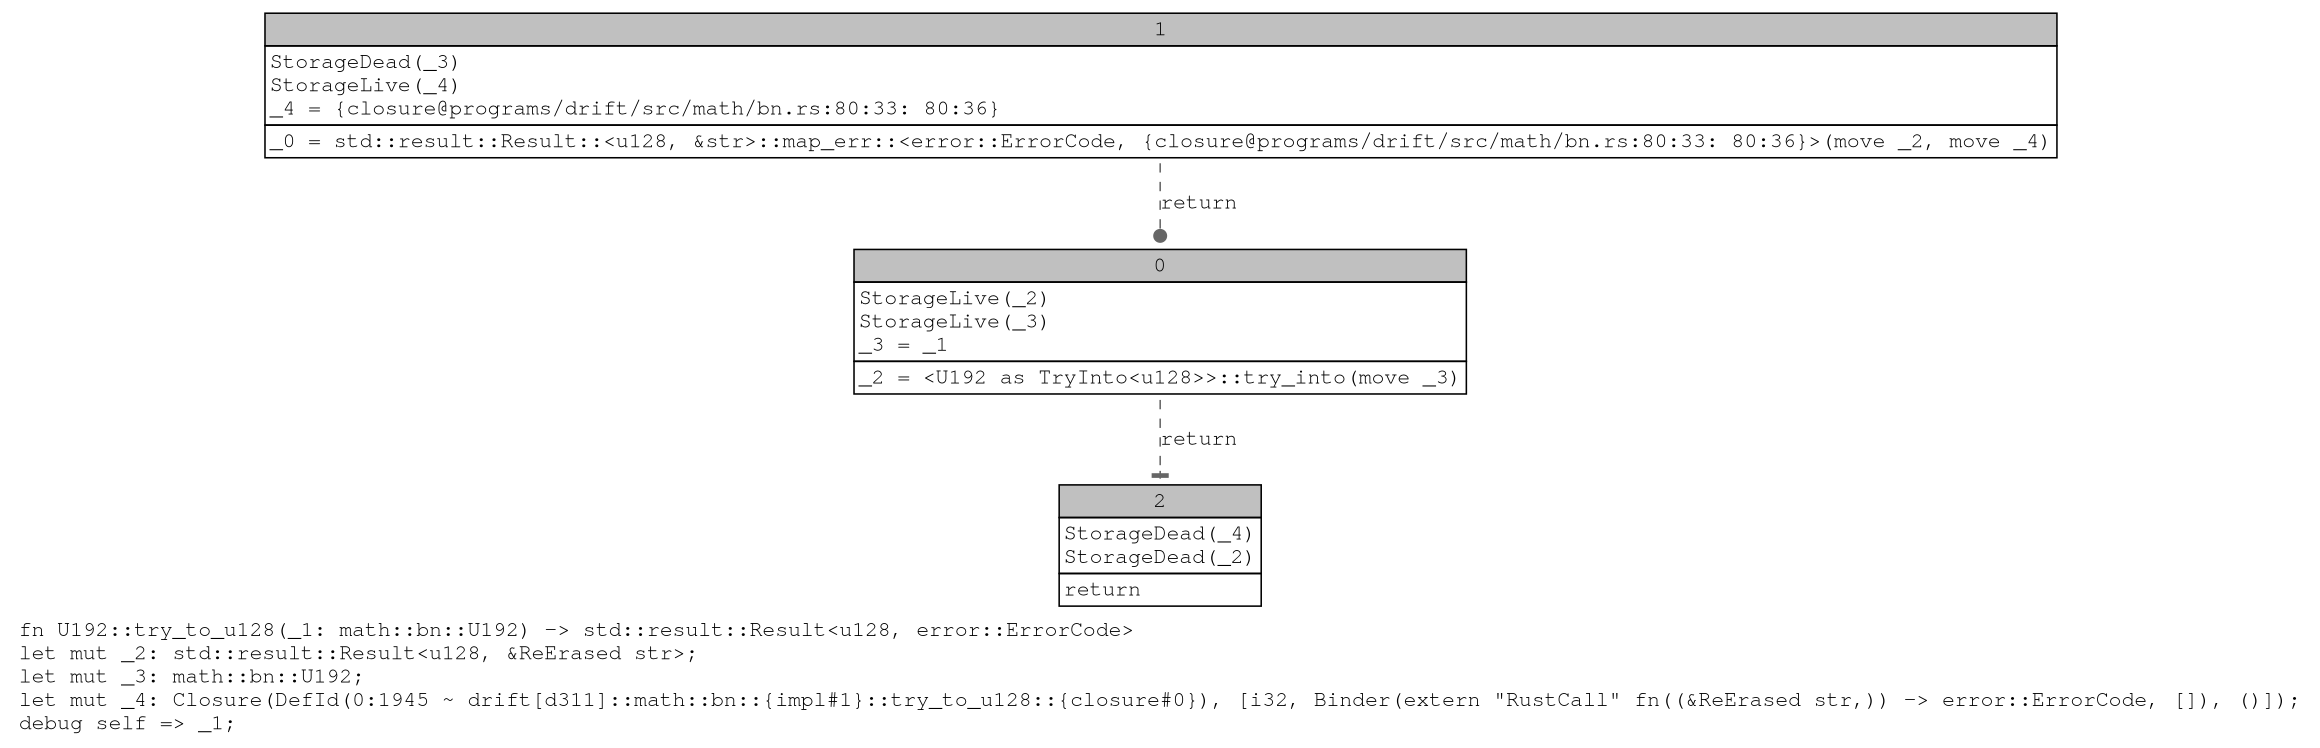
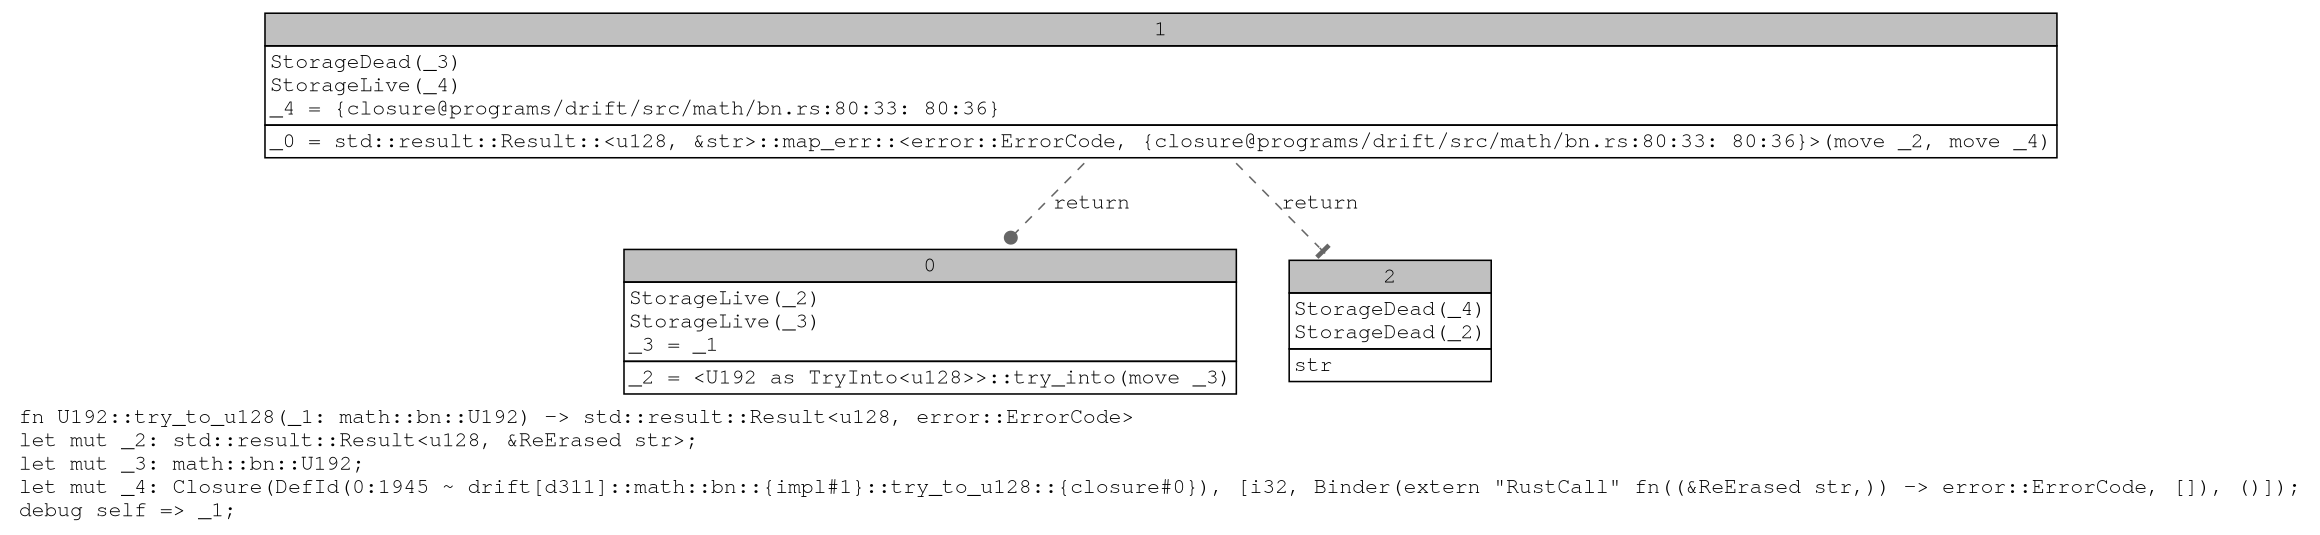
edge "0" -> "2": now "1" -> "2"
node "2": text "return" -> "str"
